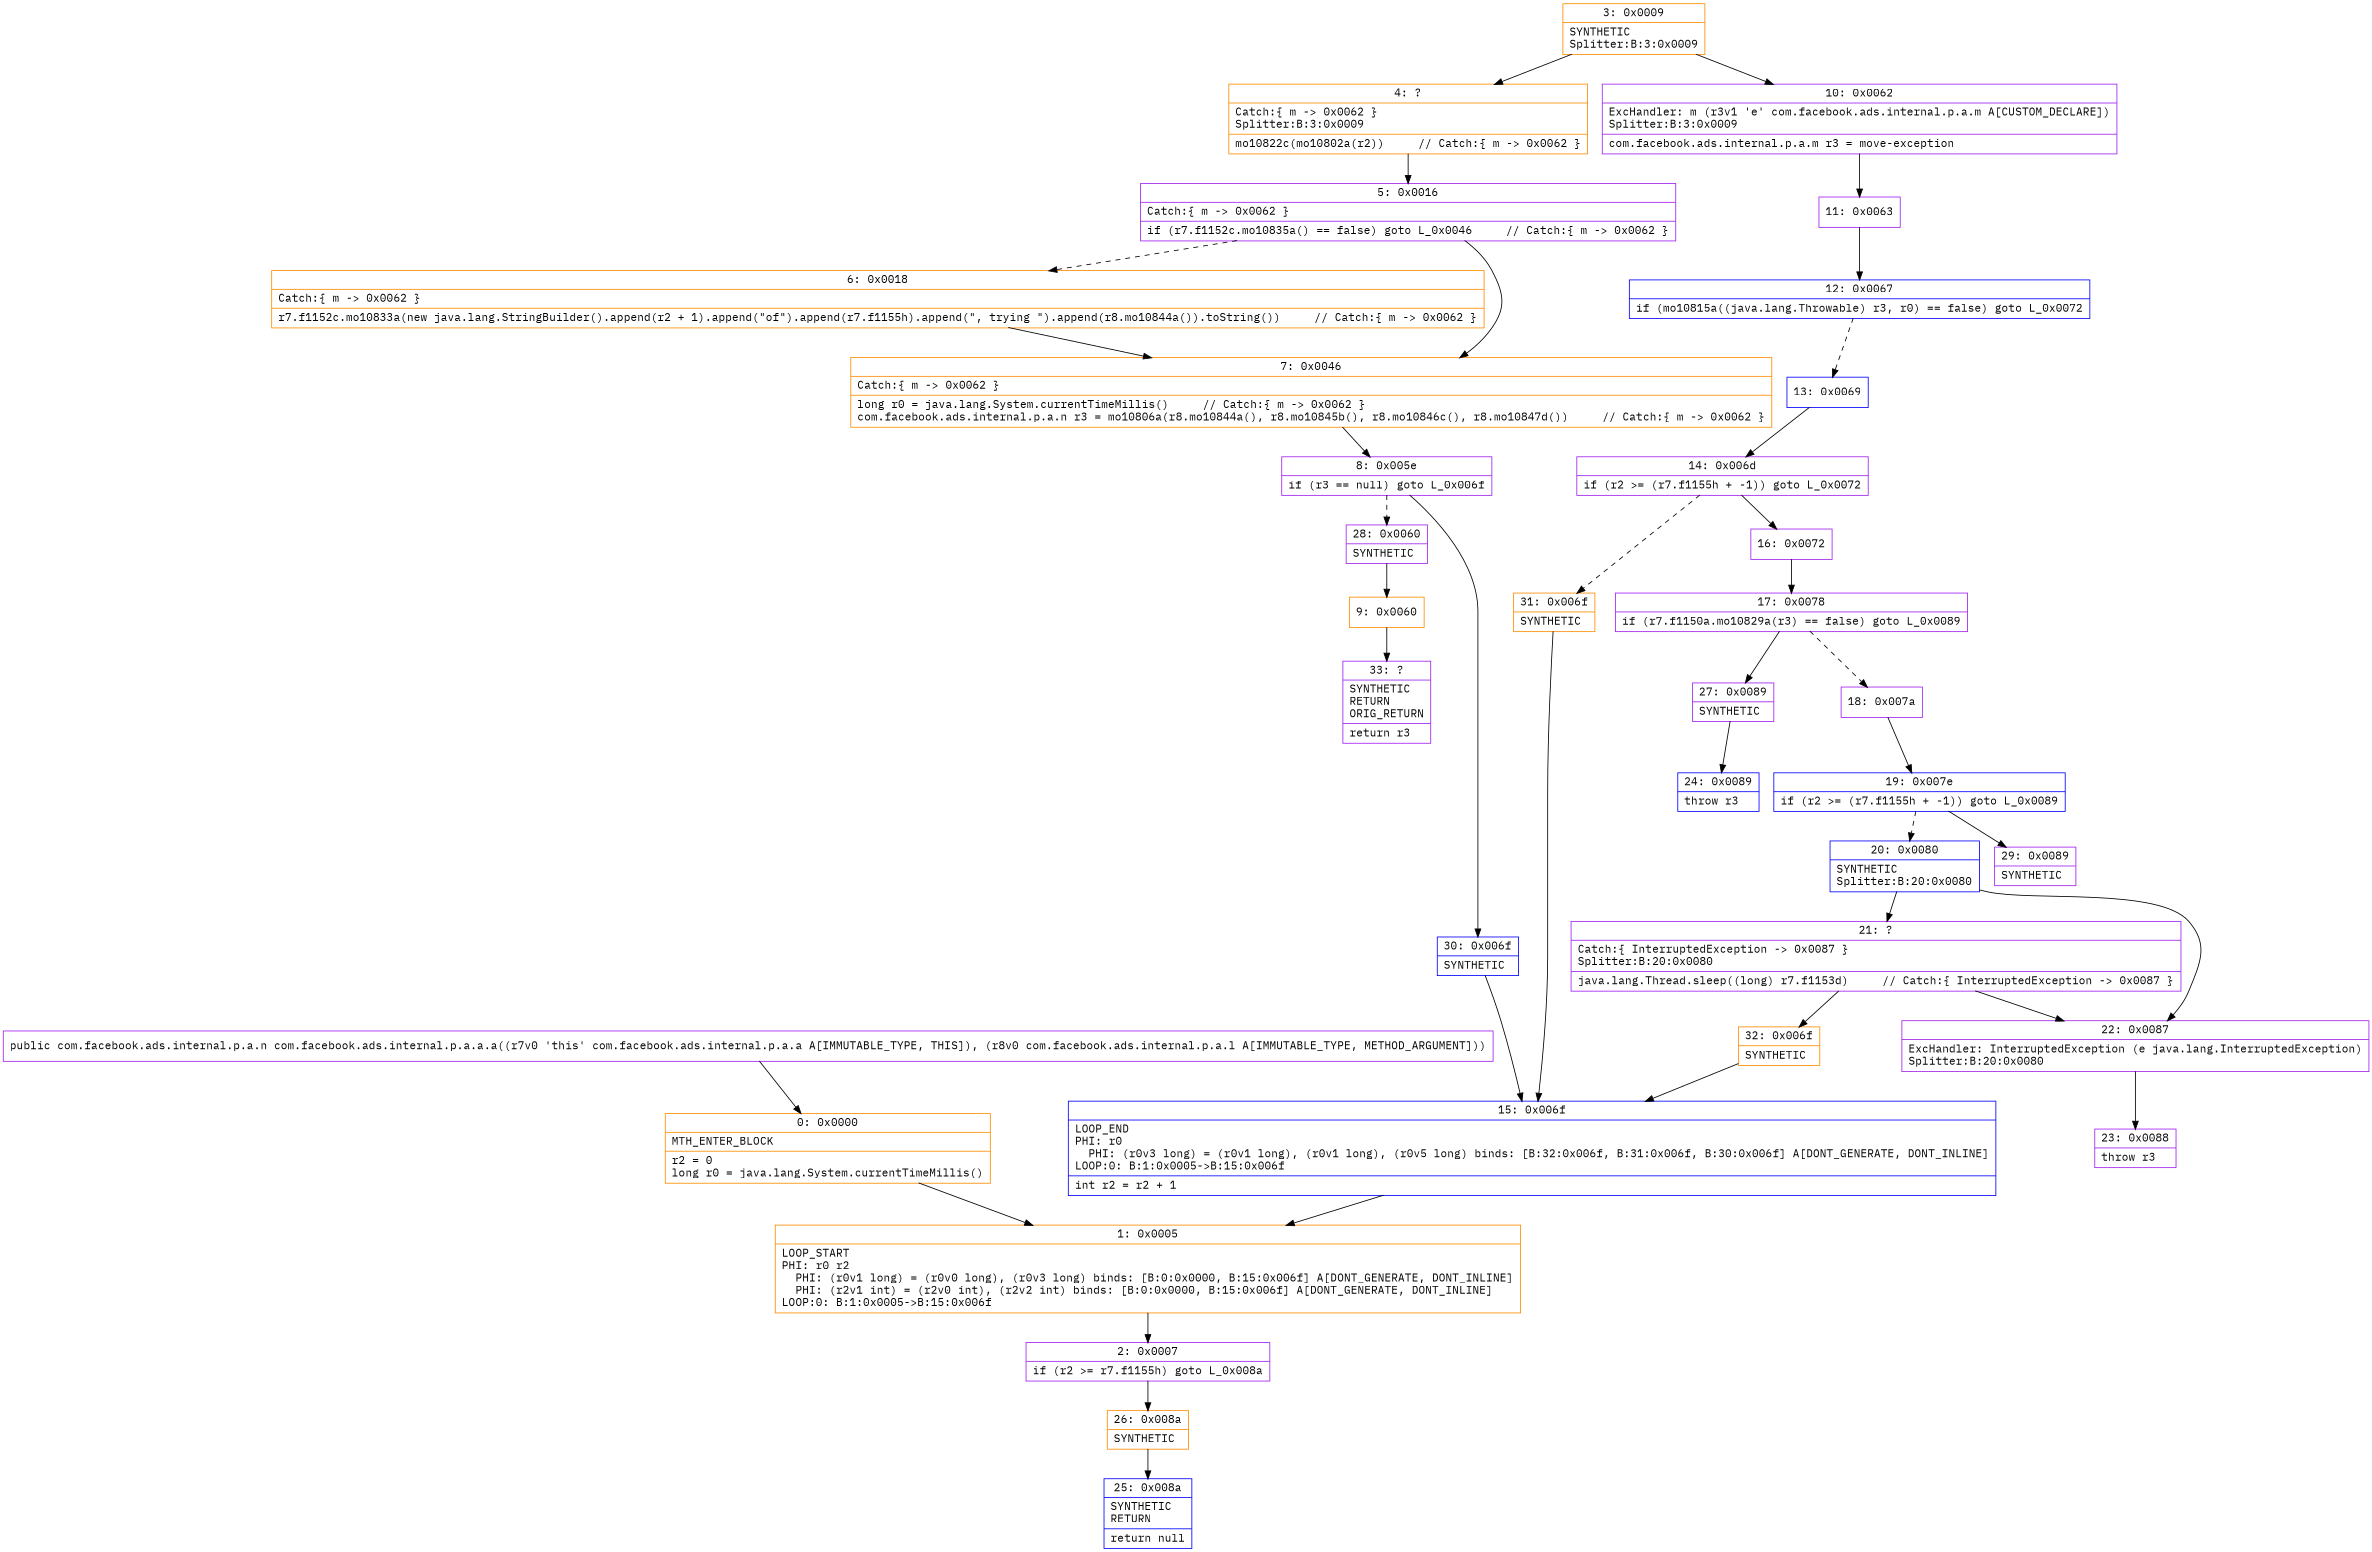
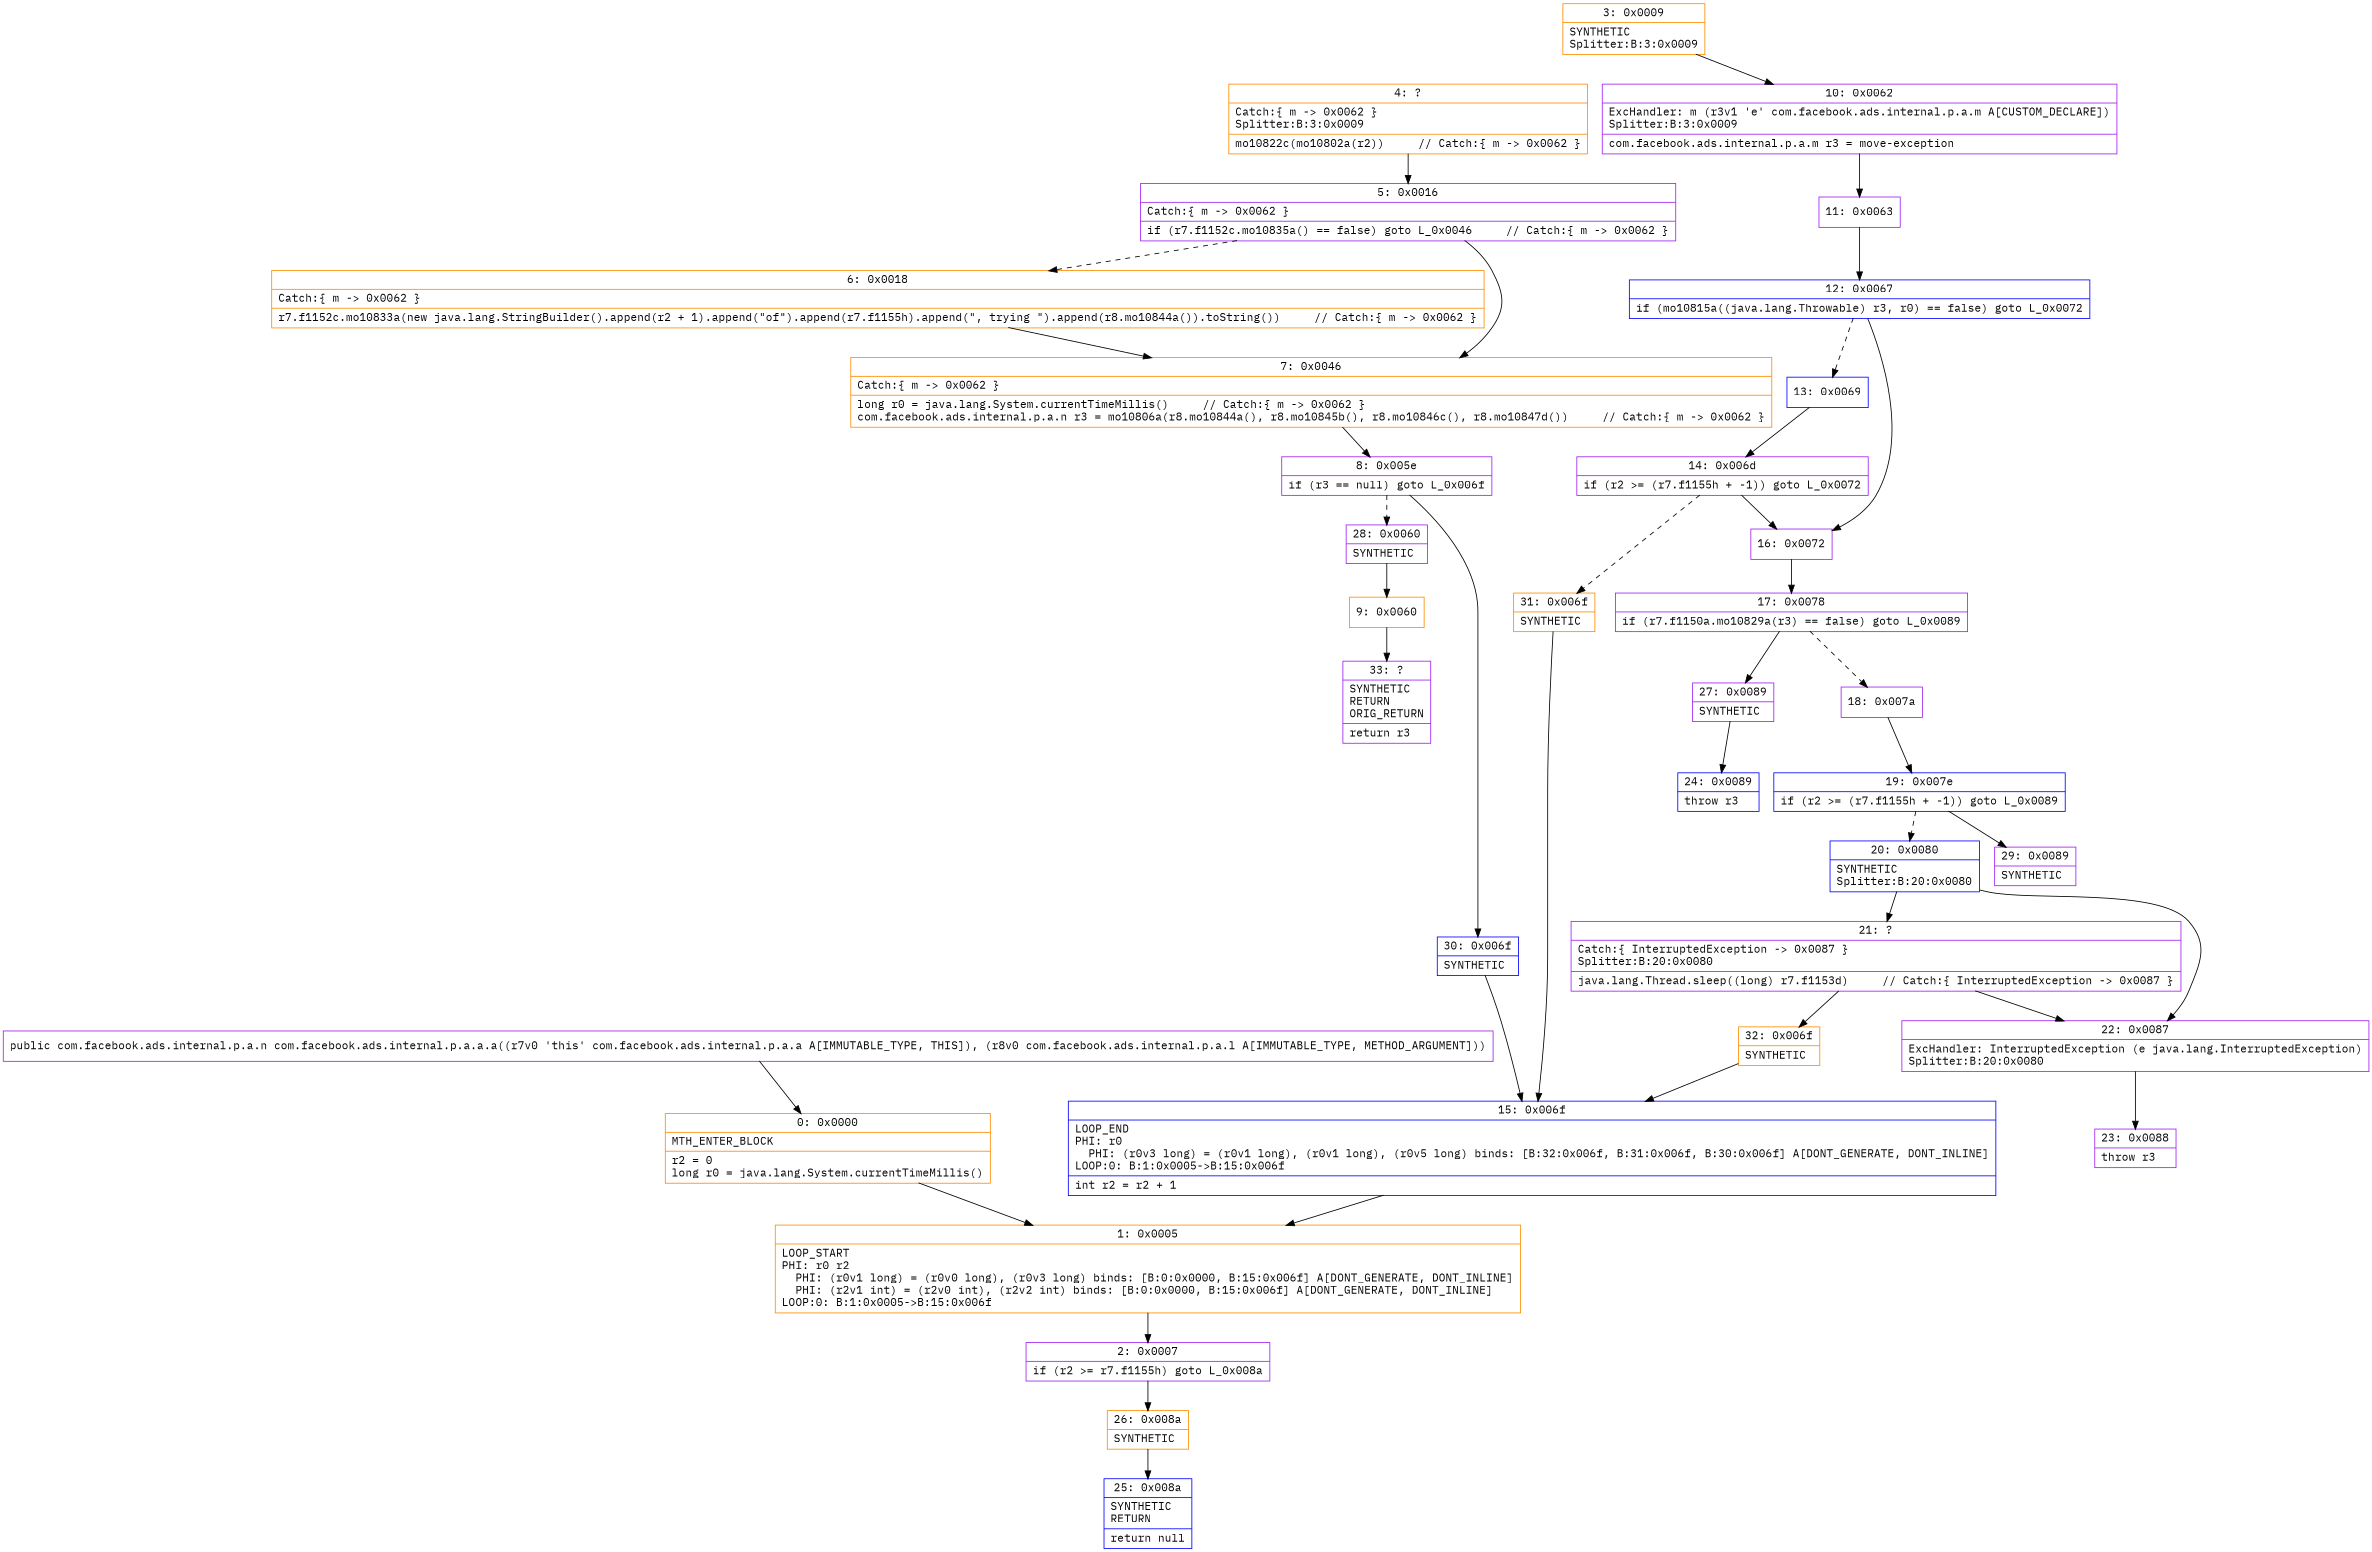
edge "3: 0x0009" -> "4: ?": removed
edge "12: 0x0067" -> "16: 0x0072": added
